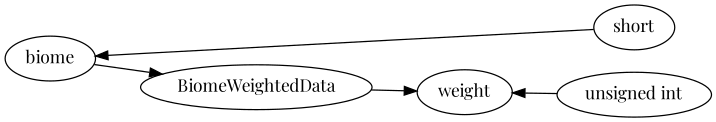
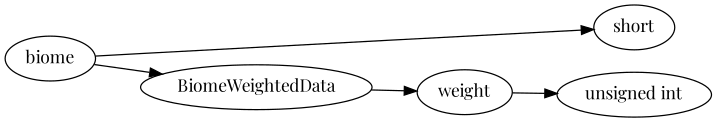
edge "short" -> "biome": reversed
edge "unsigned int" -> "weight": reversed
